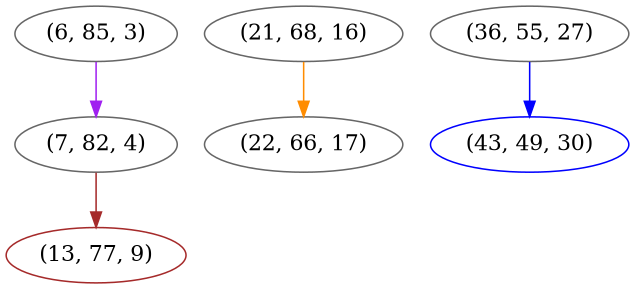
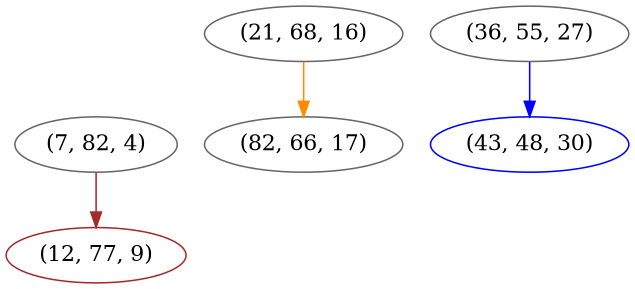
node "(6, 85, 3)": removed
node "(22, 66, 17)": label "(22, 66, 17)" -> "(82, 66, 17)"
node "(43, 49, 30)": label "(43, 49, 30)" -> "(43, 48, 30)"
node "(13, 77, 9)": label "(13, 77, 9)" -> "(12, 77, 9)"
